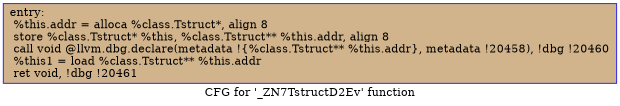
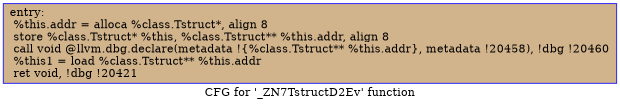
node "entry:": text "ret void, !dbg !20461" -> "ret void, !dbg !20421"
